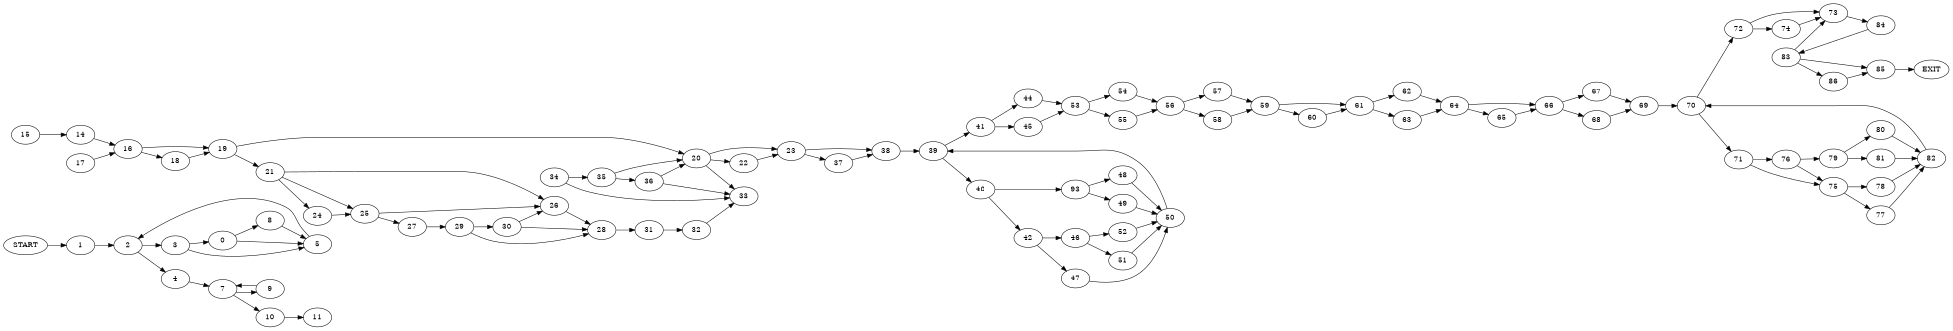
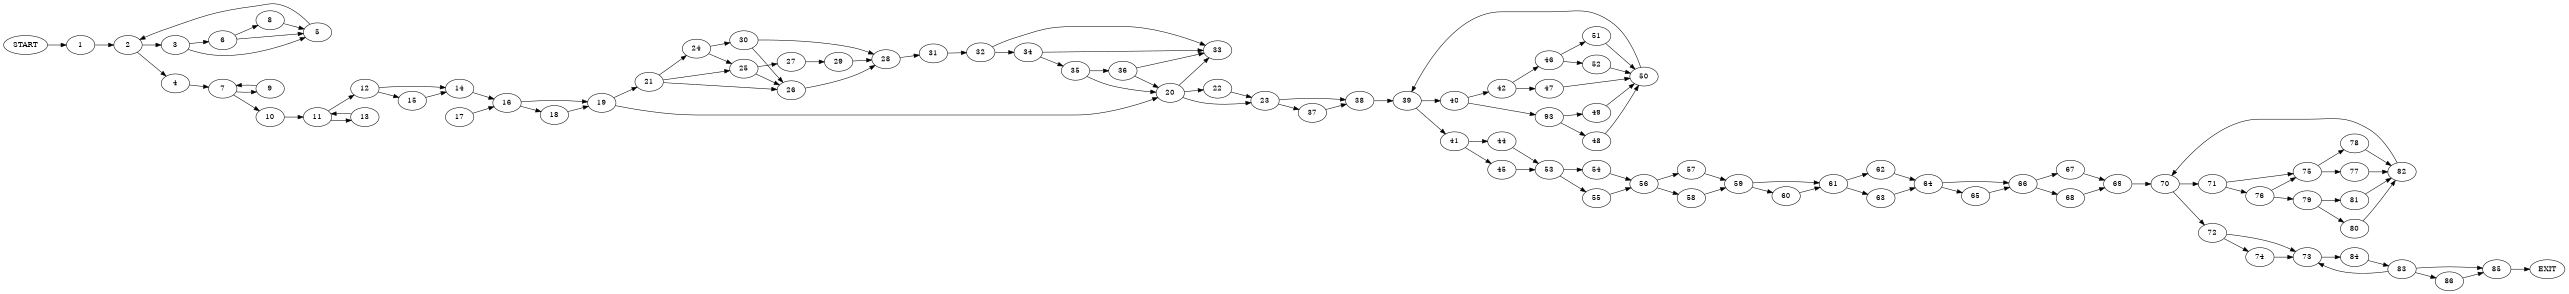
edge "32" -> "34": added
node "12": added
node "13": added
edge "29" -> "30": now "24" -> "30"
node "0": label "0" -> "6"
